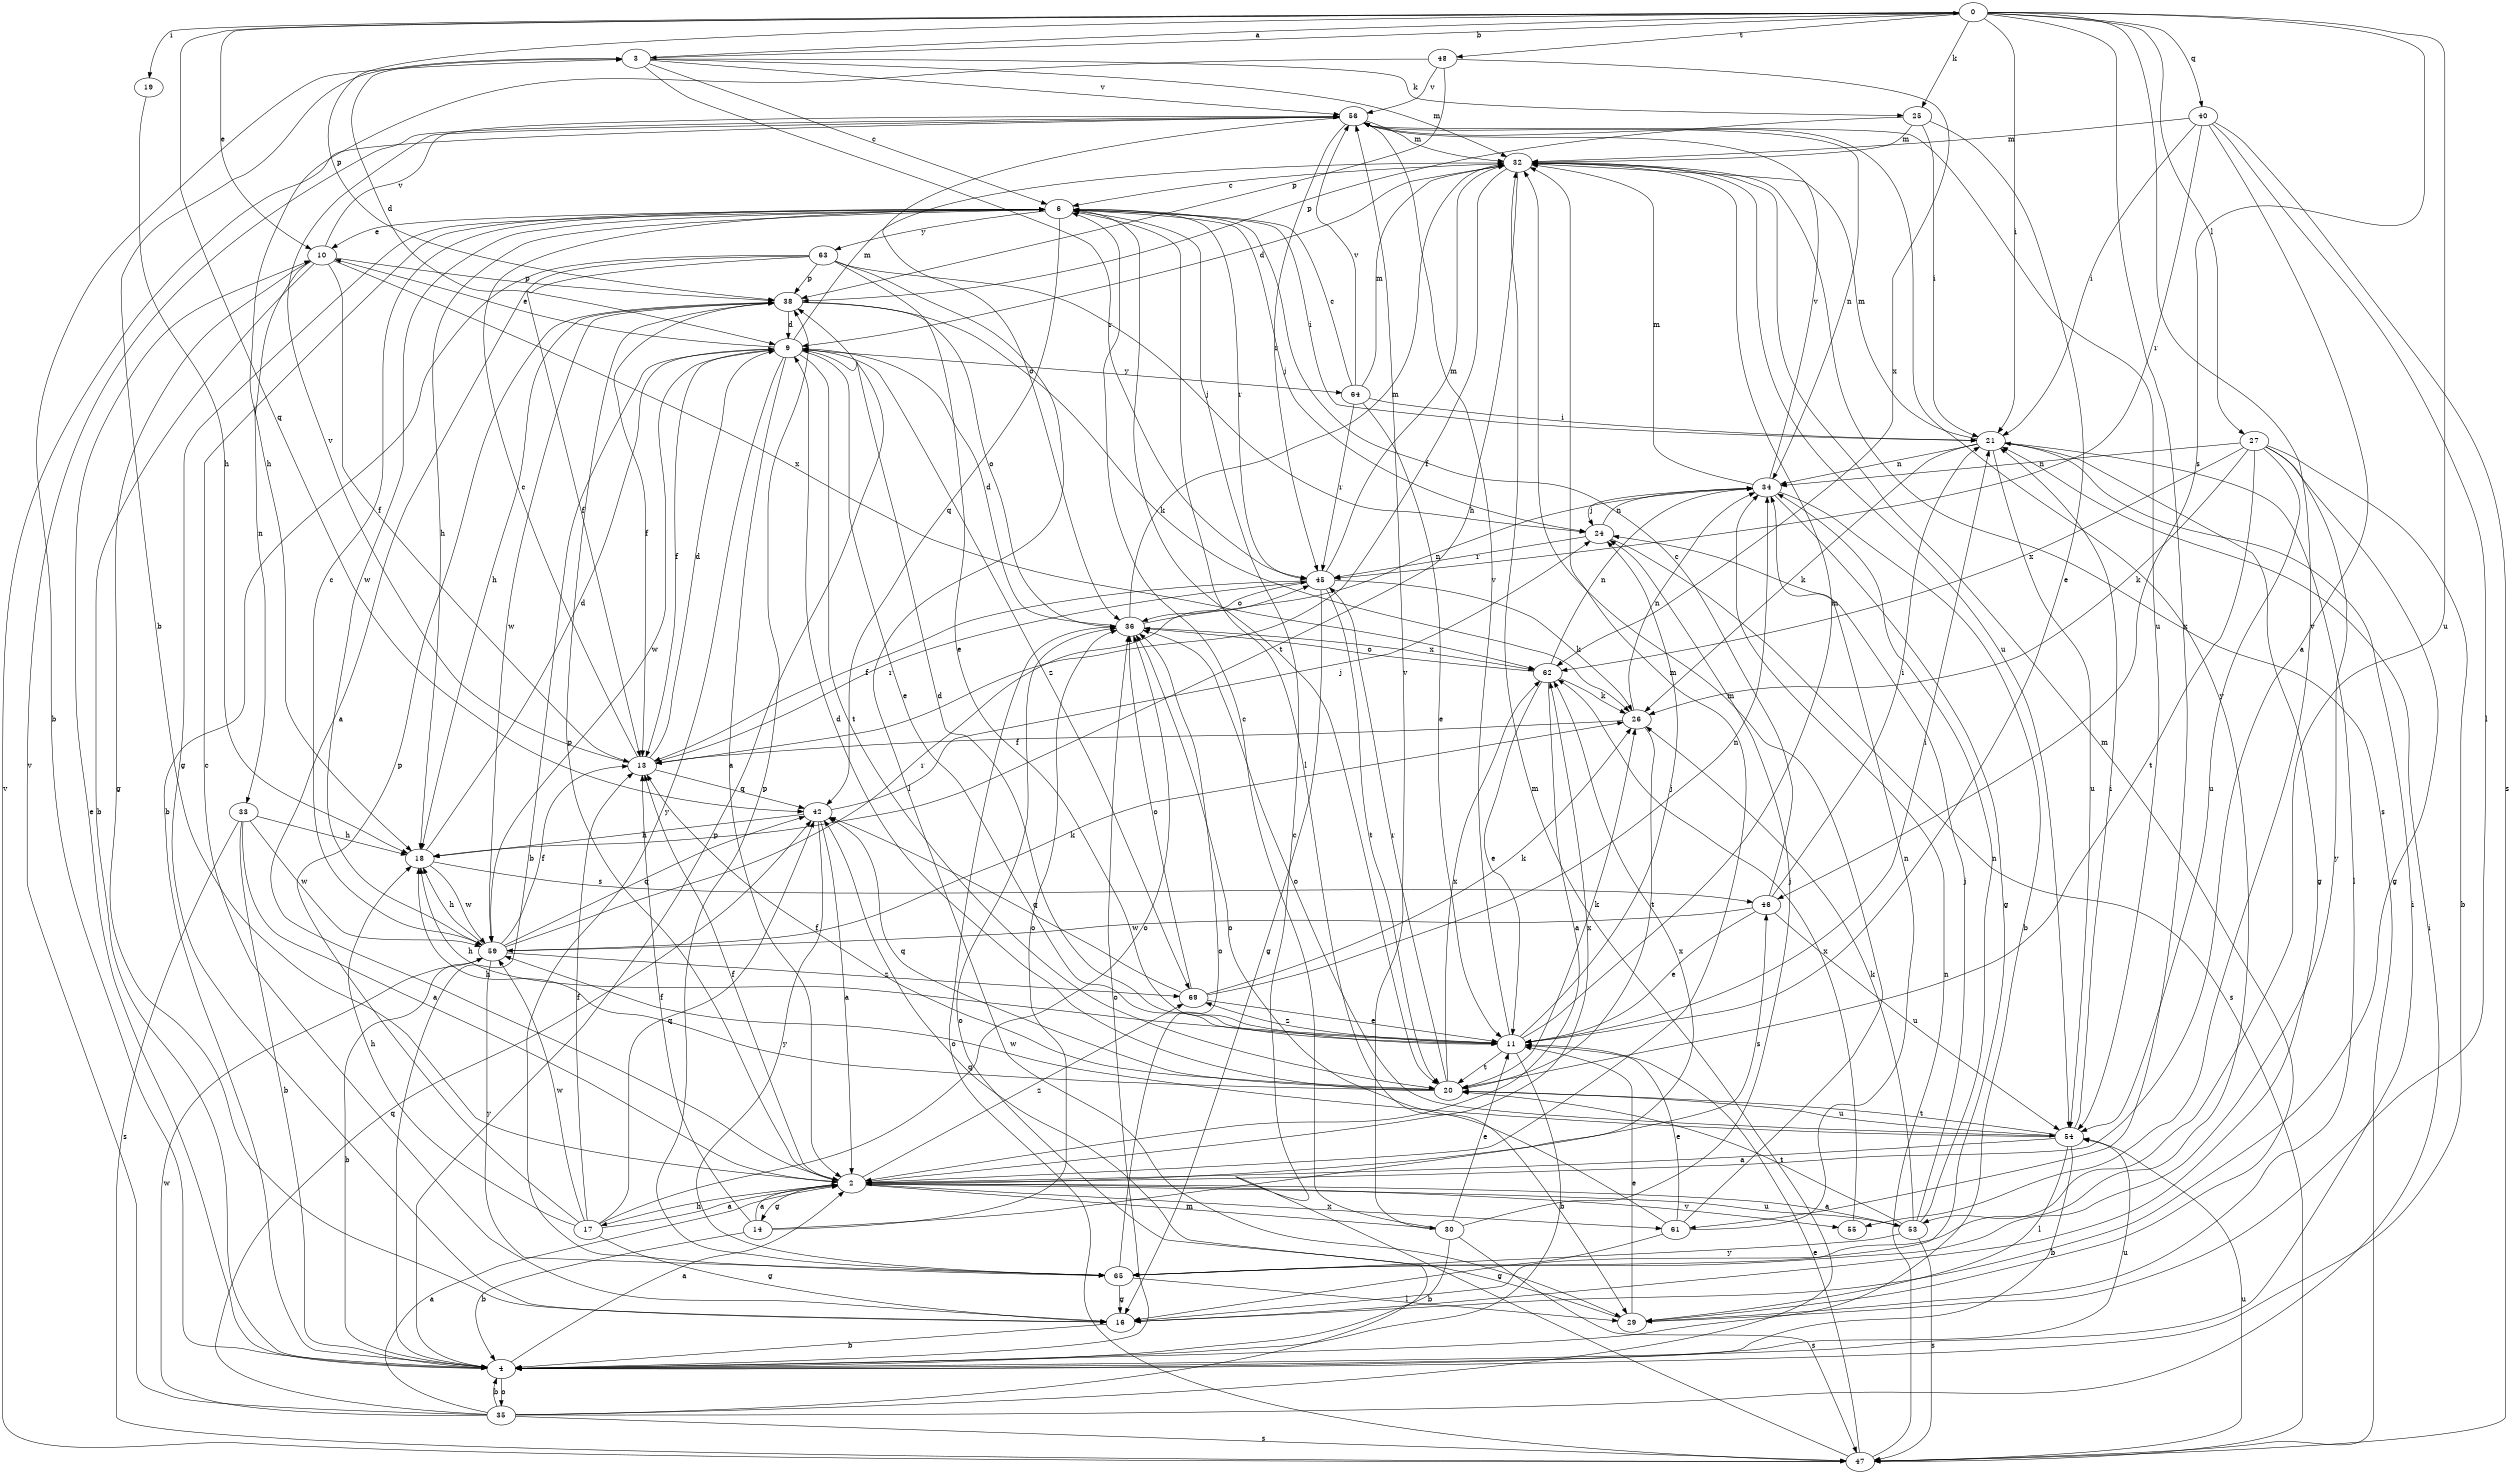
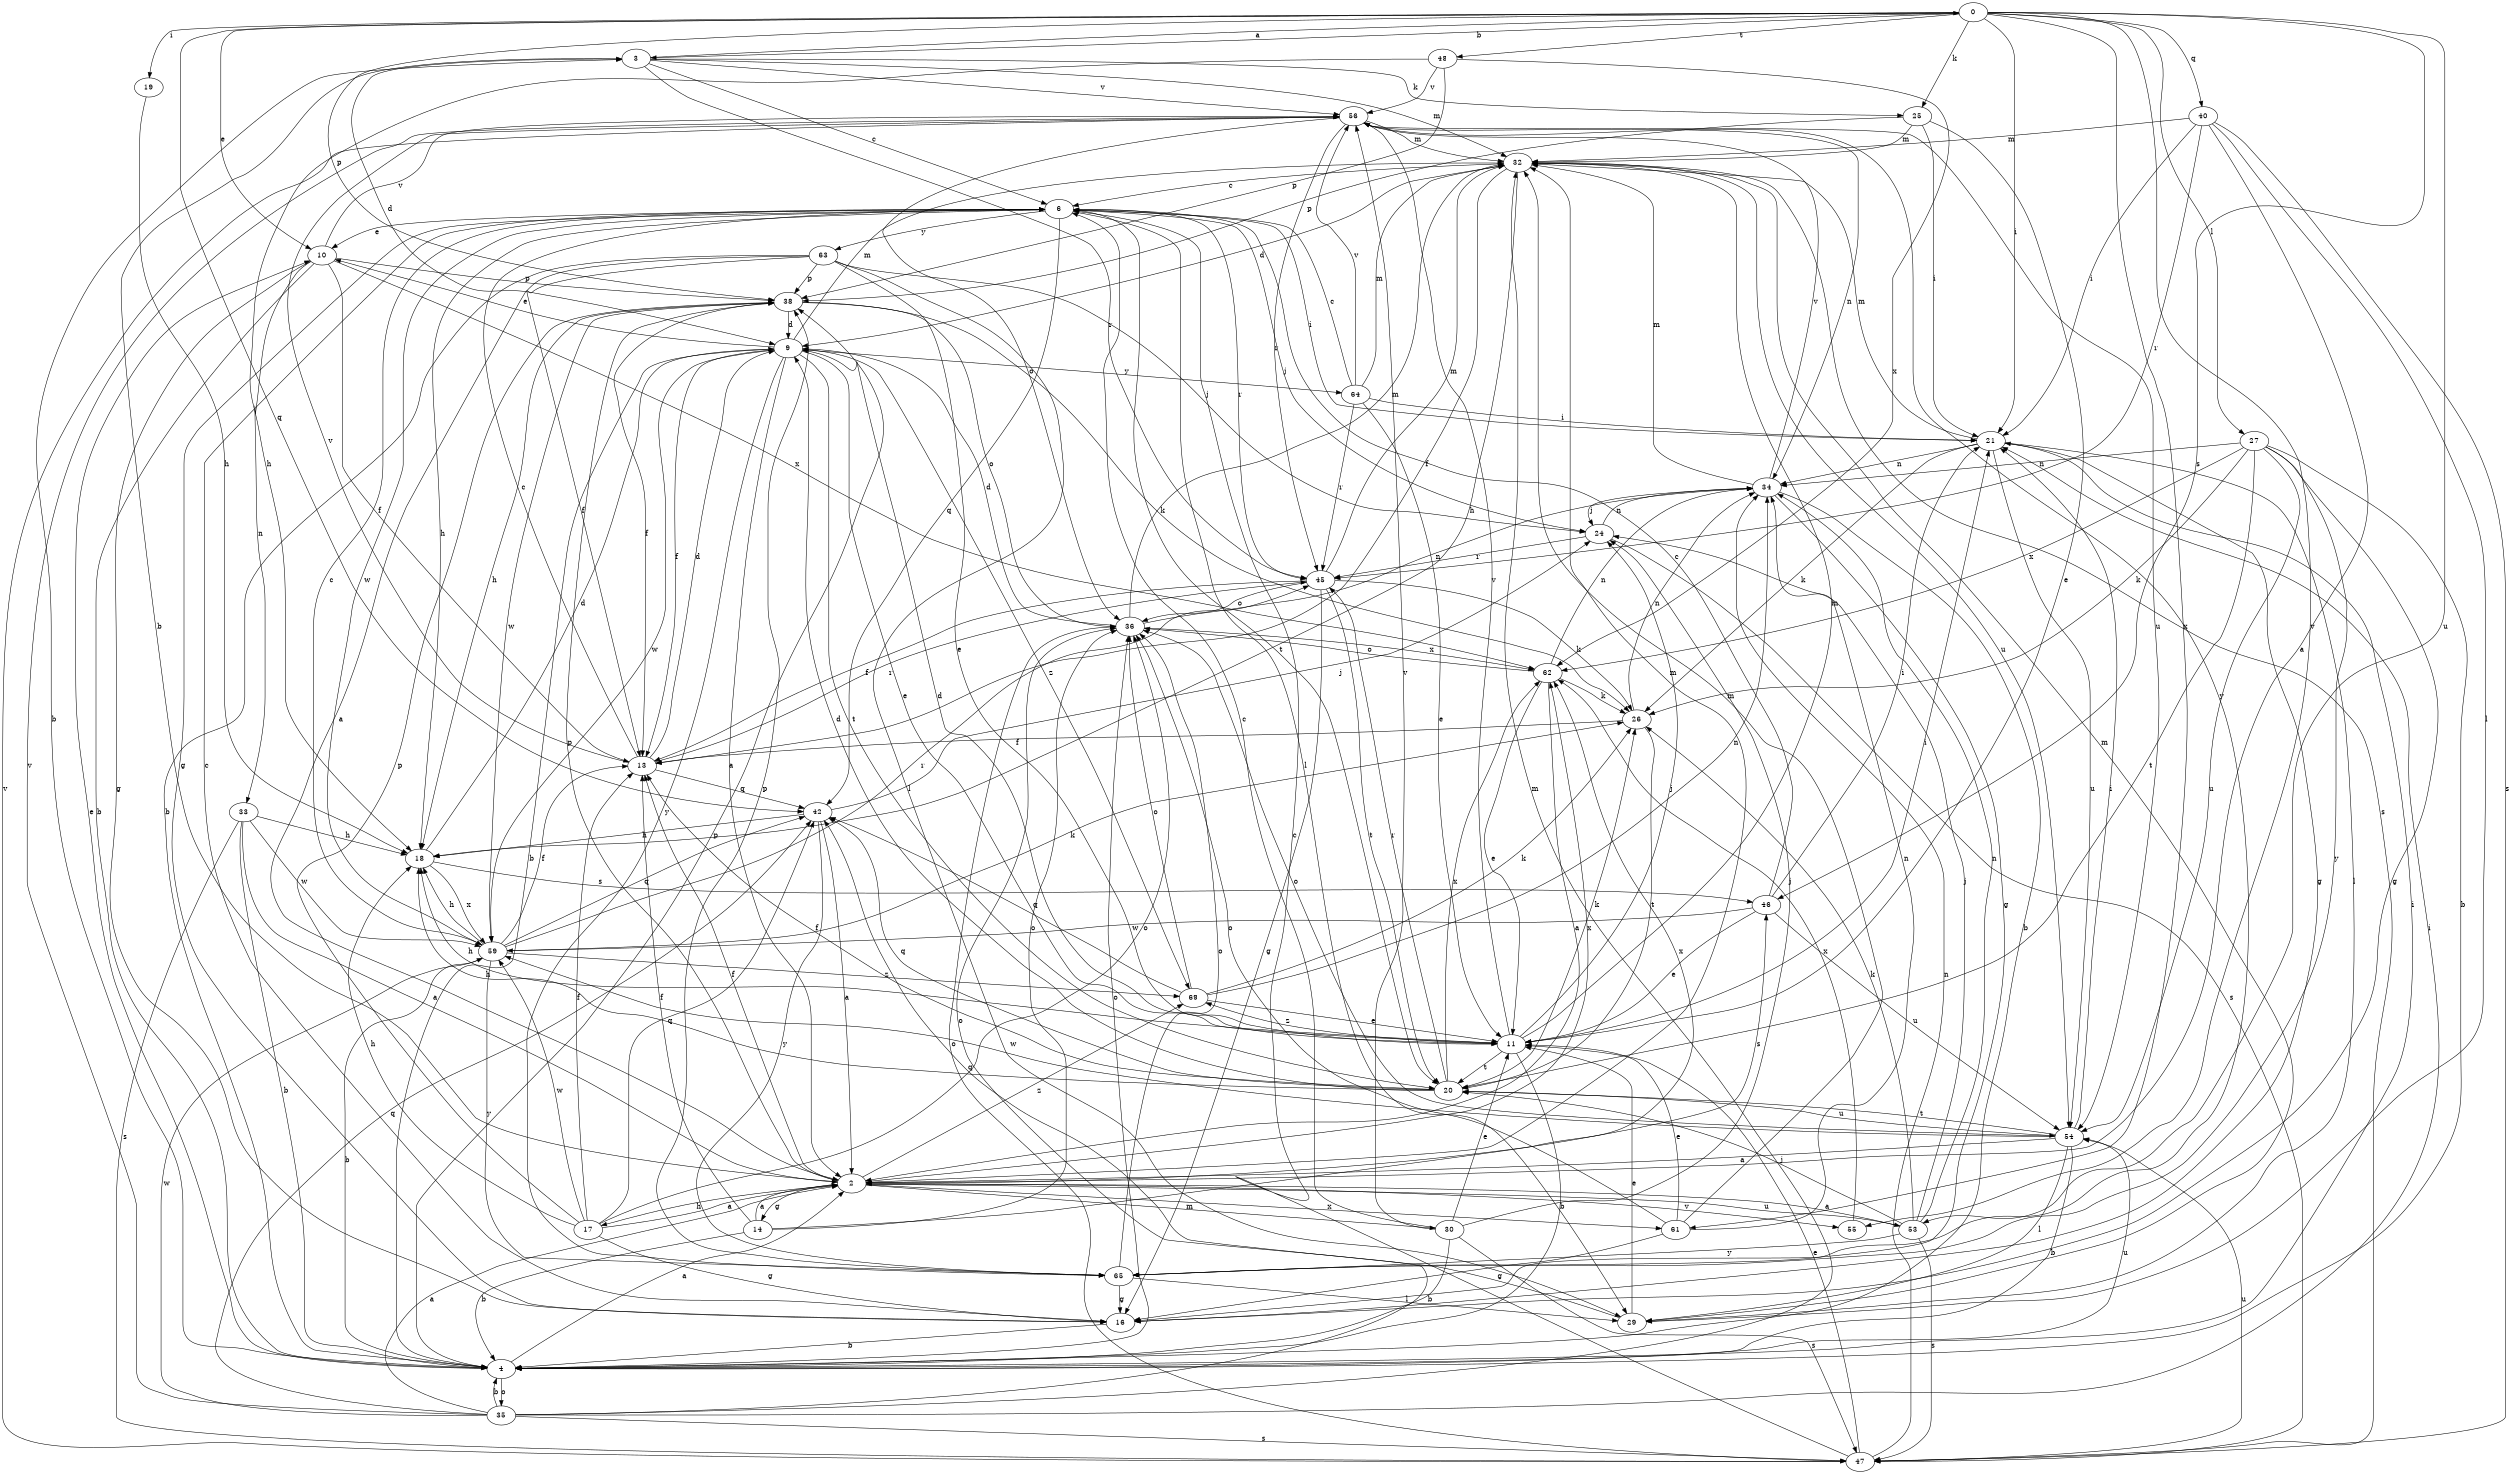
edge "18" -> "59": label "w" -> "x"
edge "53" -> "20": label "t" -> "j"
